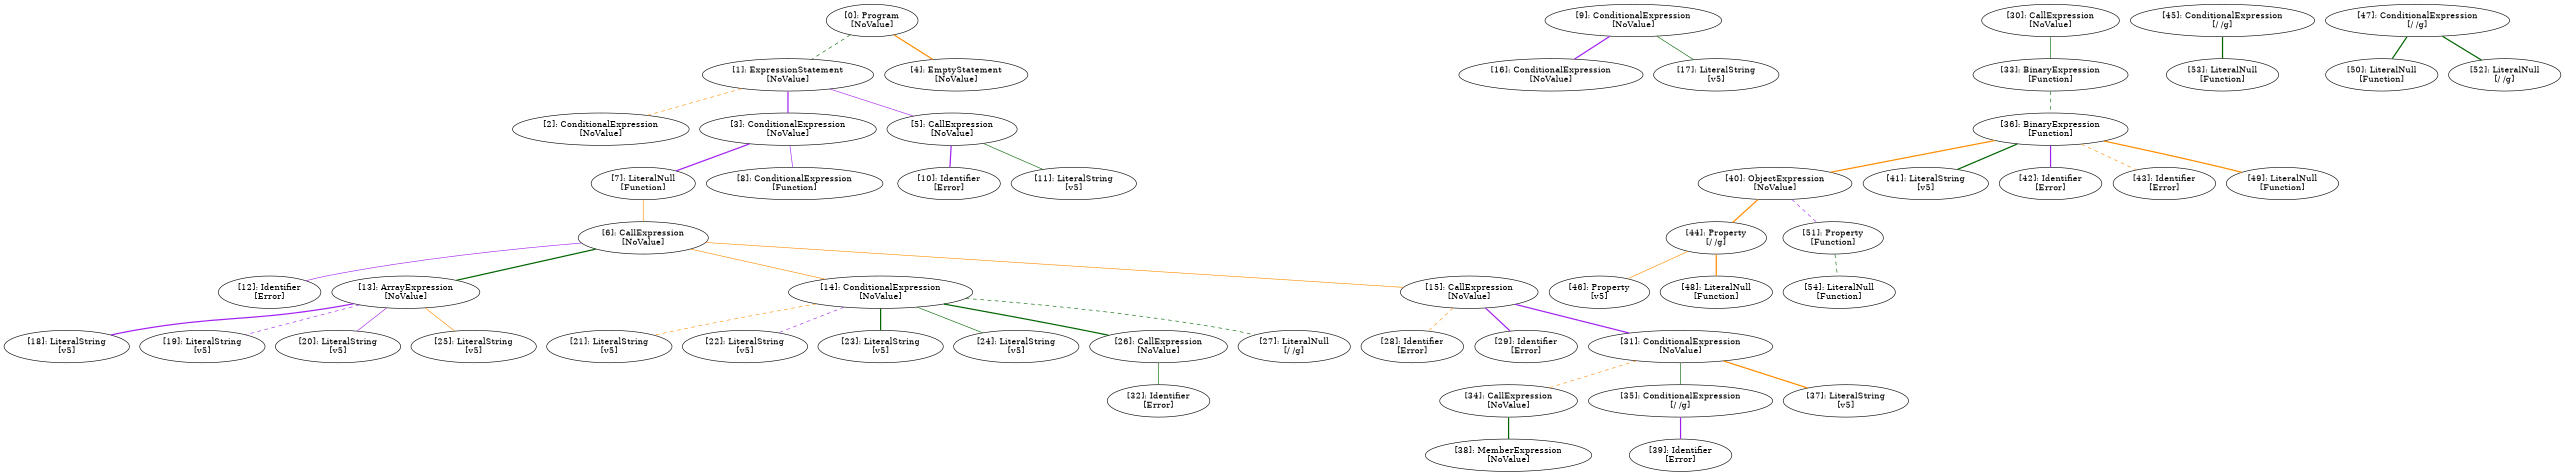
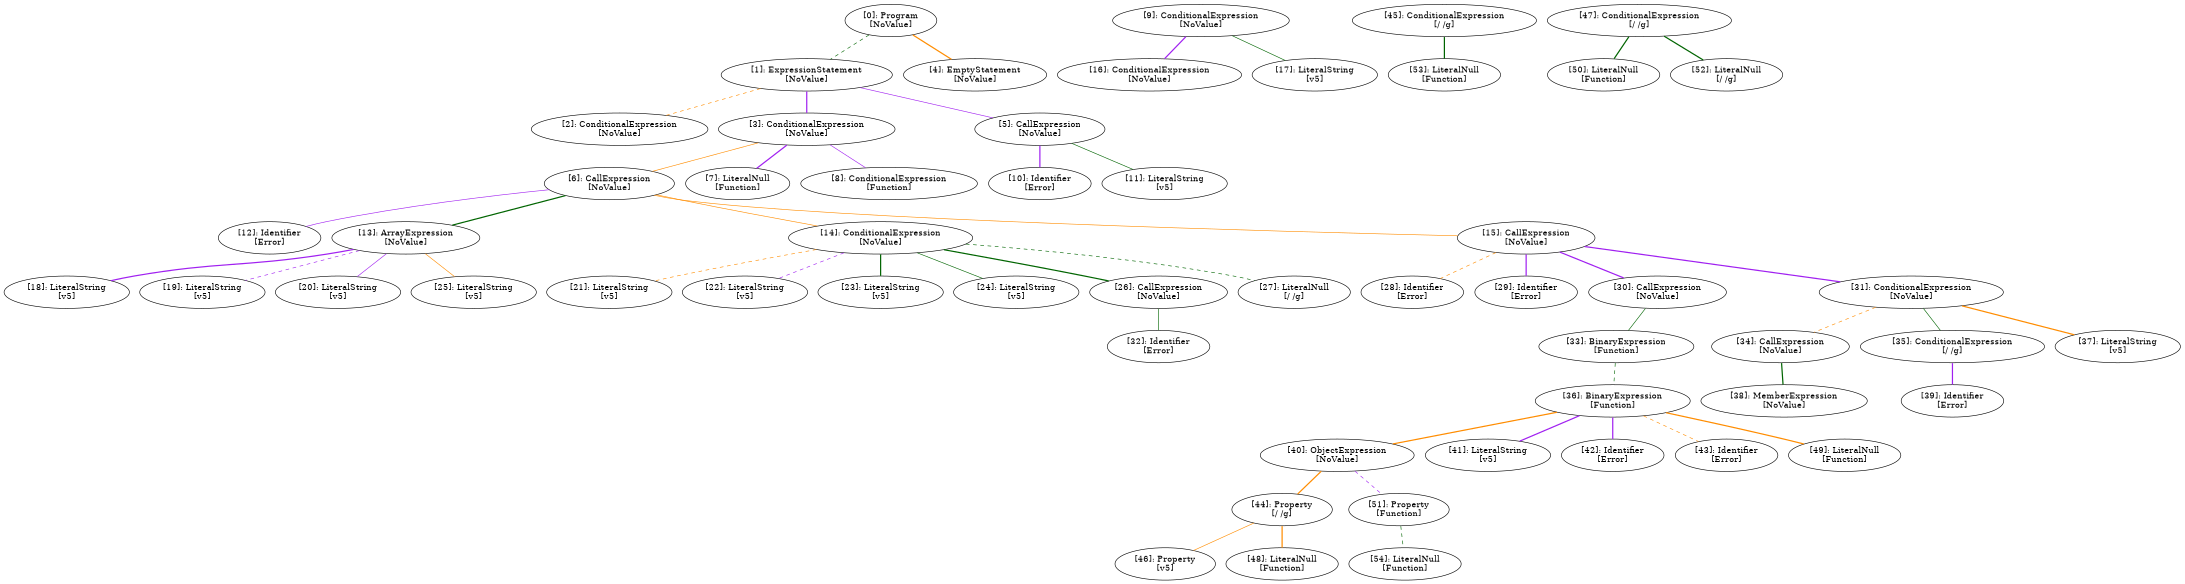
edge "[36]: BinaryExpression [Function]" -- "[41]: LiteralString [v5]": color darkgreen -> purple
edge "[7]: LiteralNull [Function]" -- "[6]: CallExpression [NoValue]": now "[3]: ConditionalExpression [NoValue]" -- "[6]: CallExpression [NoValue]"
edge "[15]: CallExpression [NoValue]" -- "[30]: CallExpression [NoValue]": added
